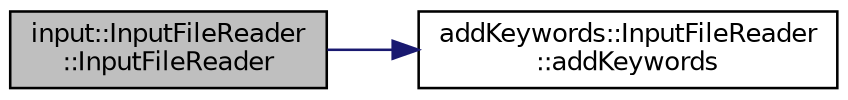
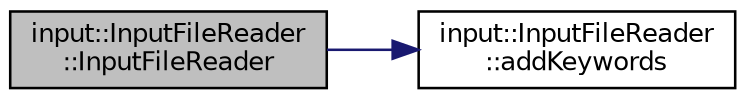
node "addKeywords::InputFileReader ::addKeywords": label "addKeywords::InputFileReader ::addKeywords" -> "input::InputFileReader ::addKeywords"
